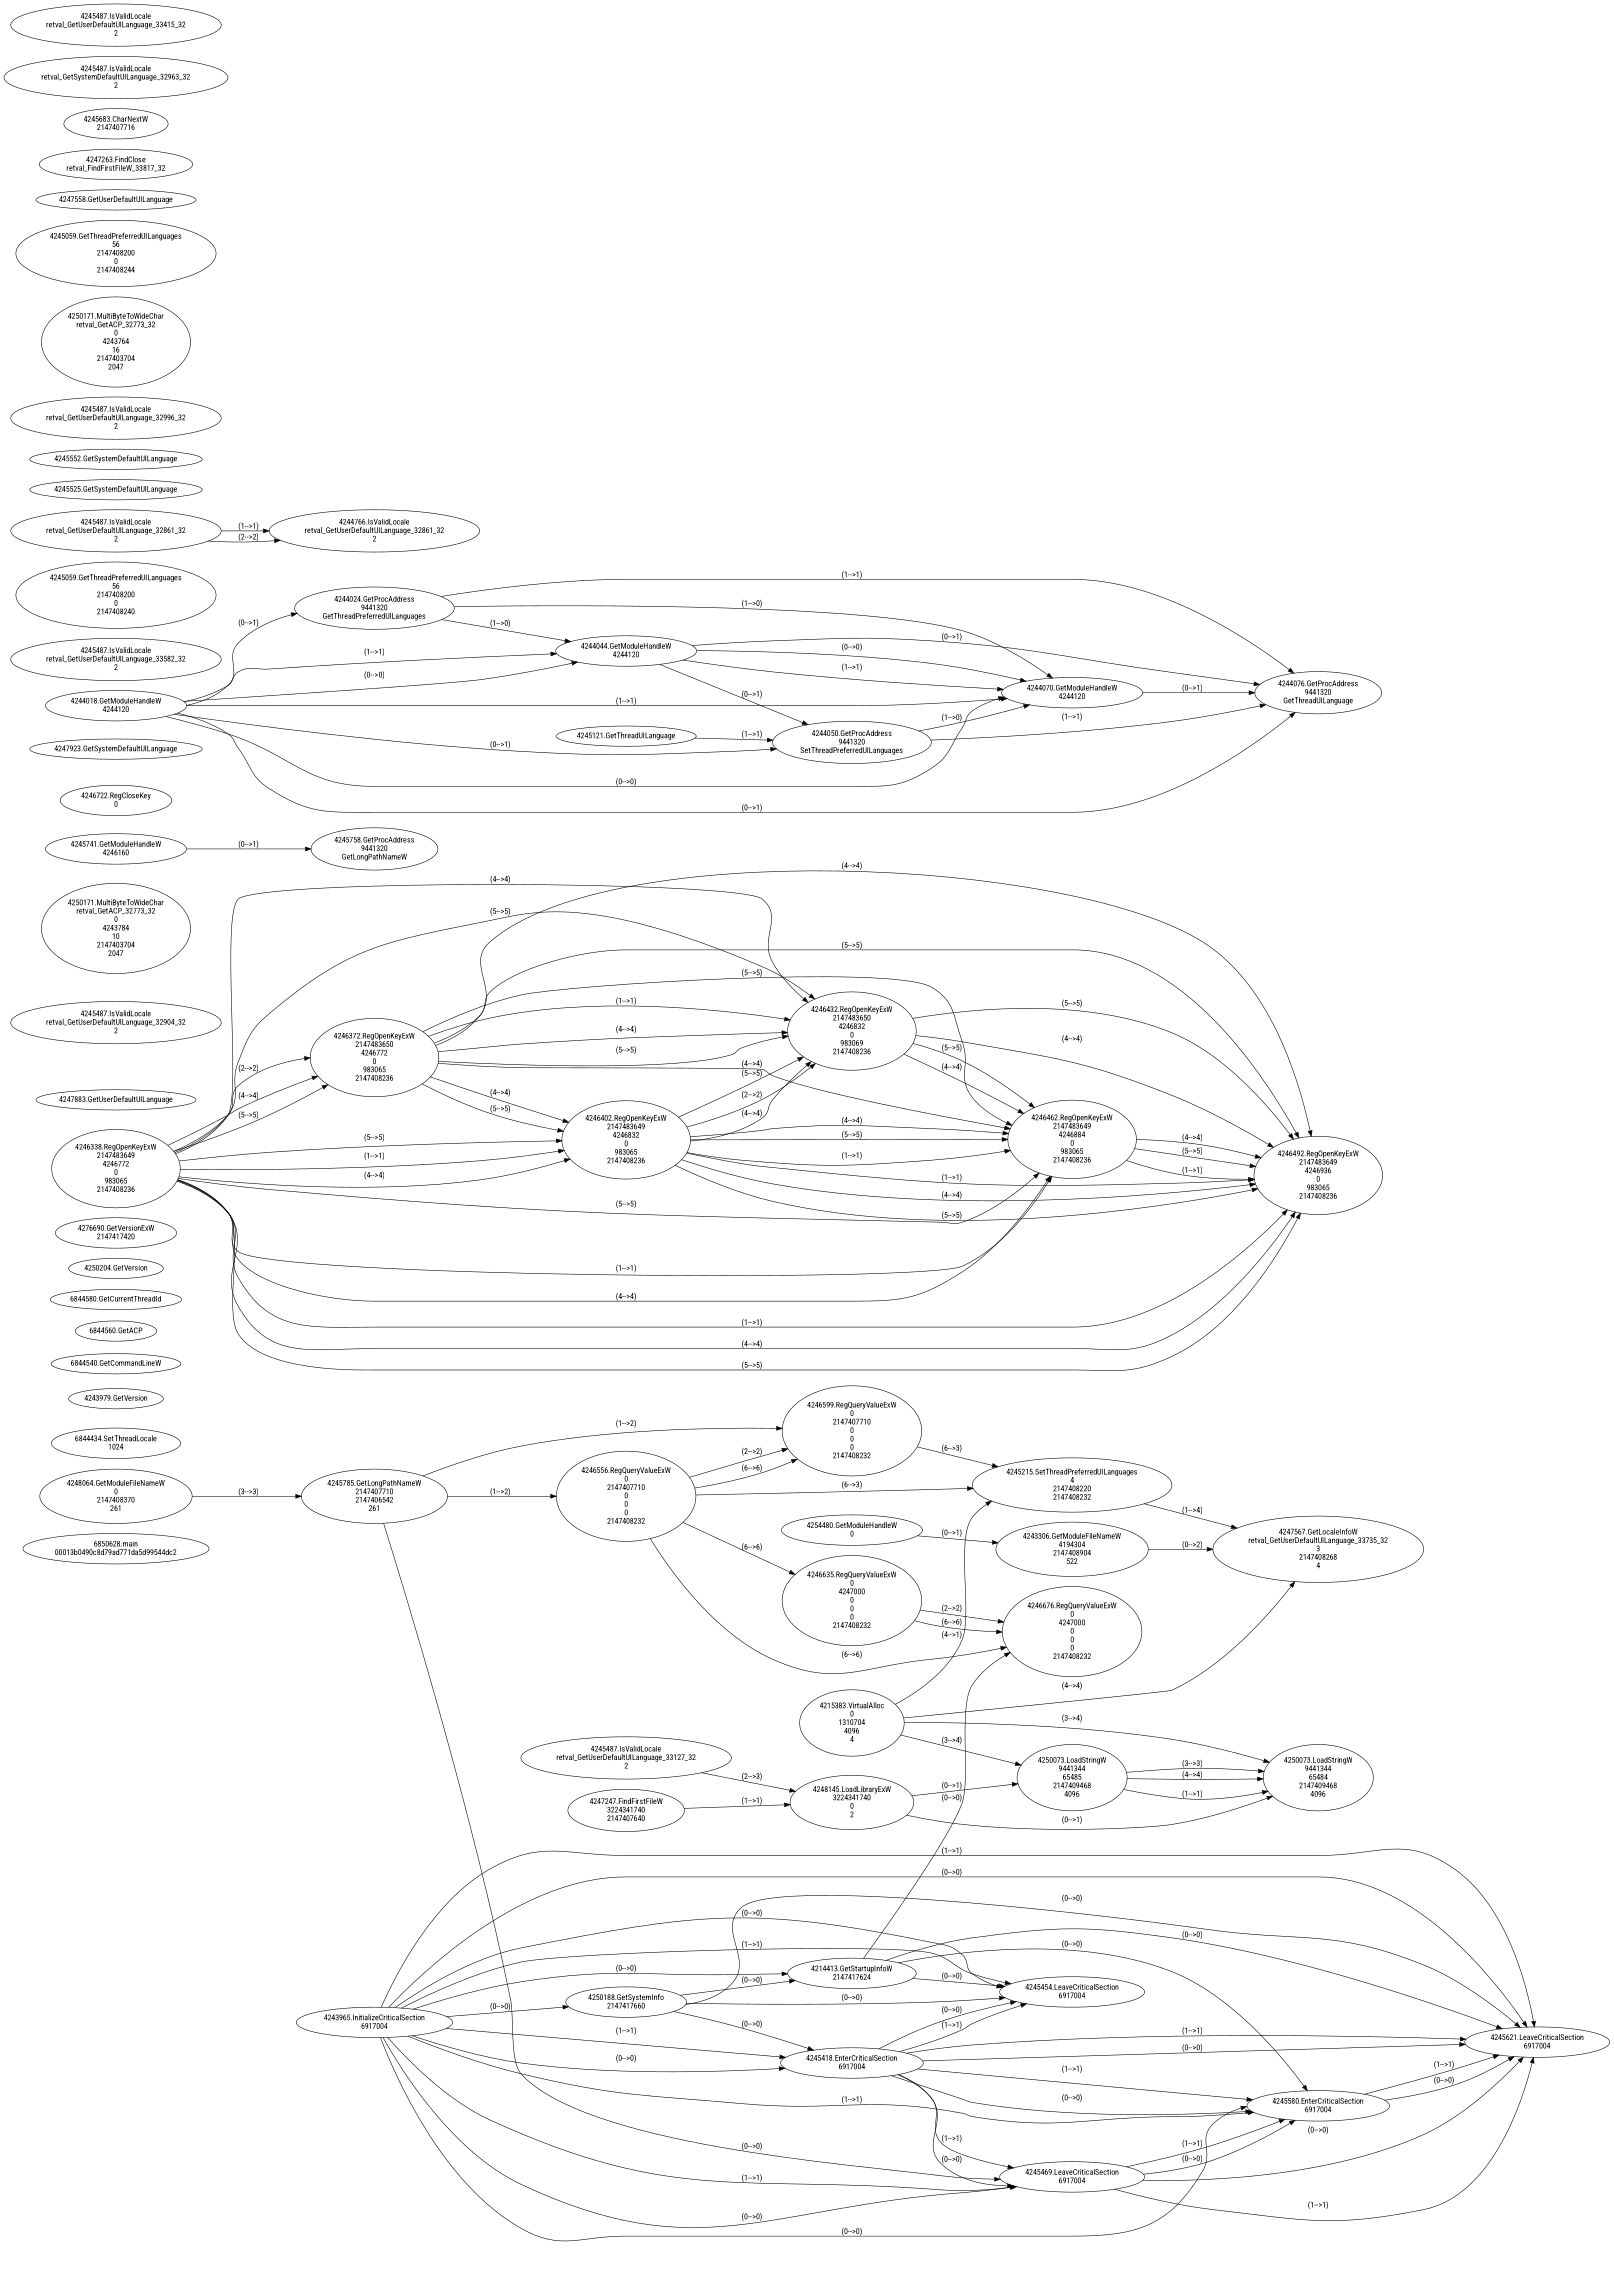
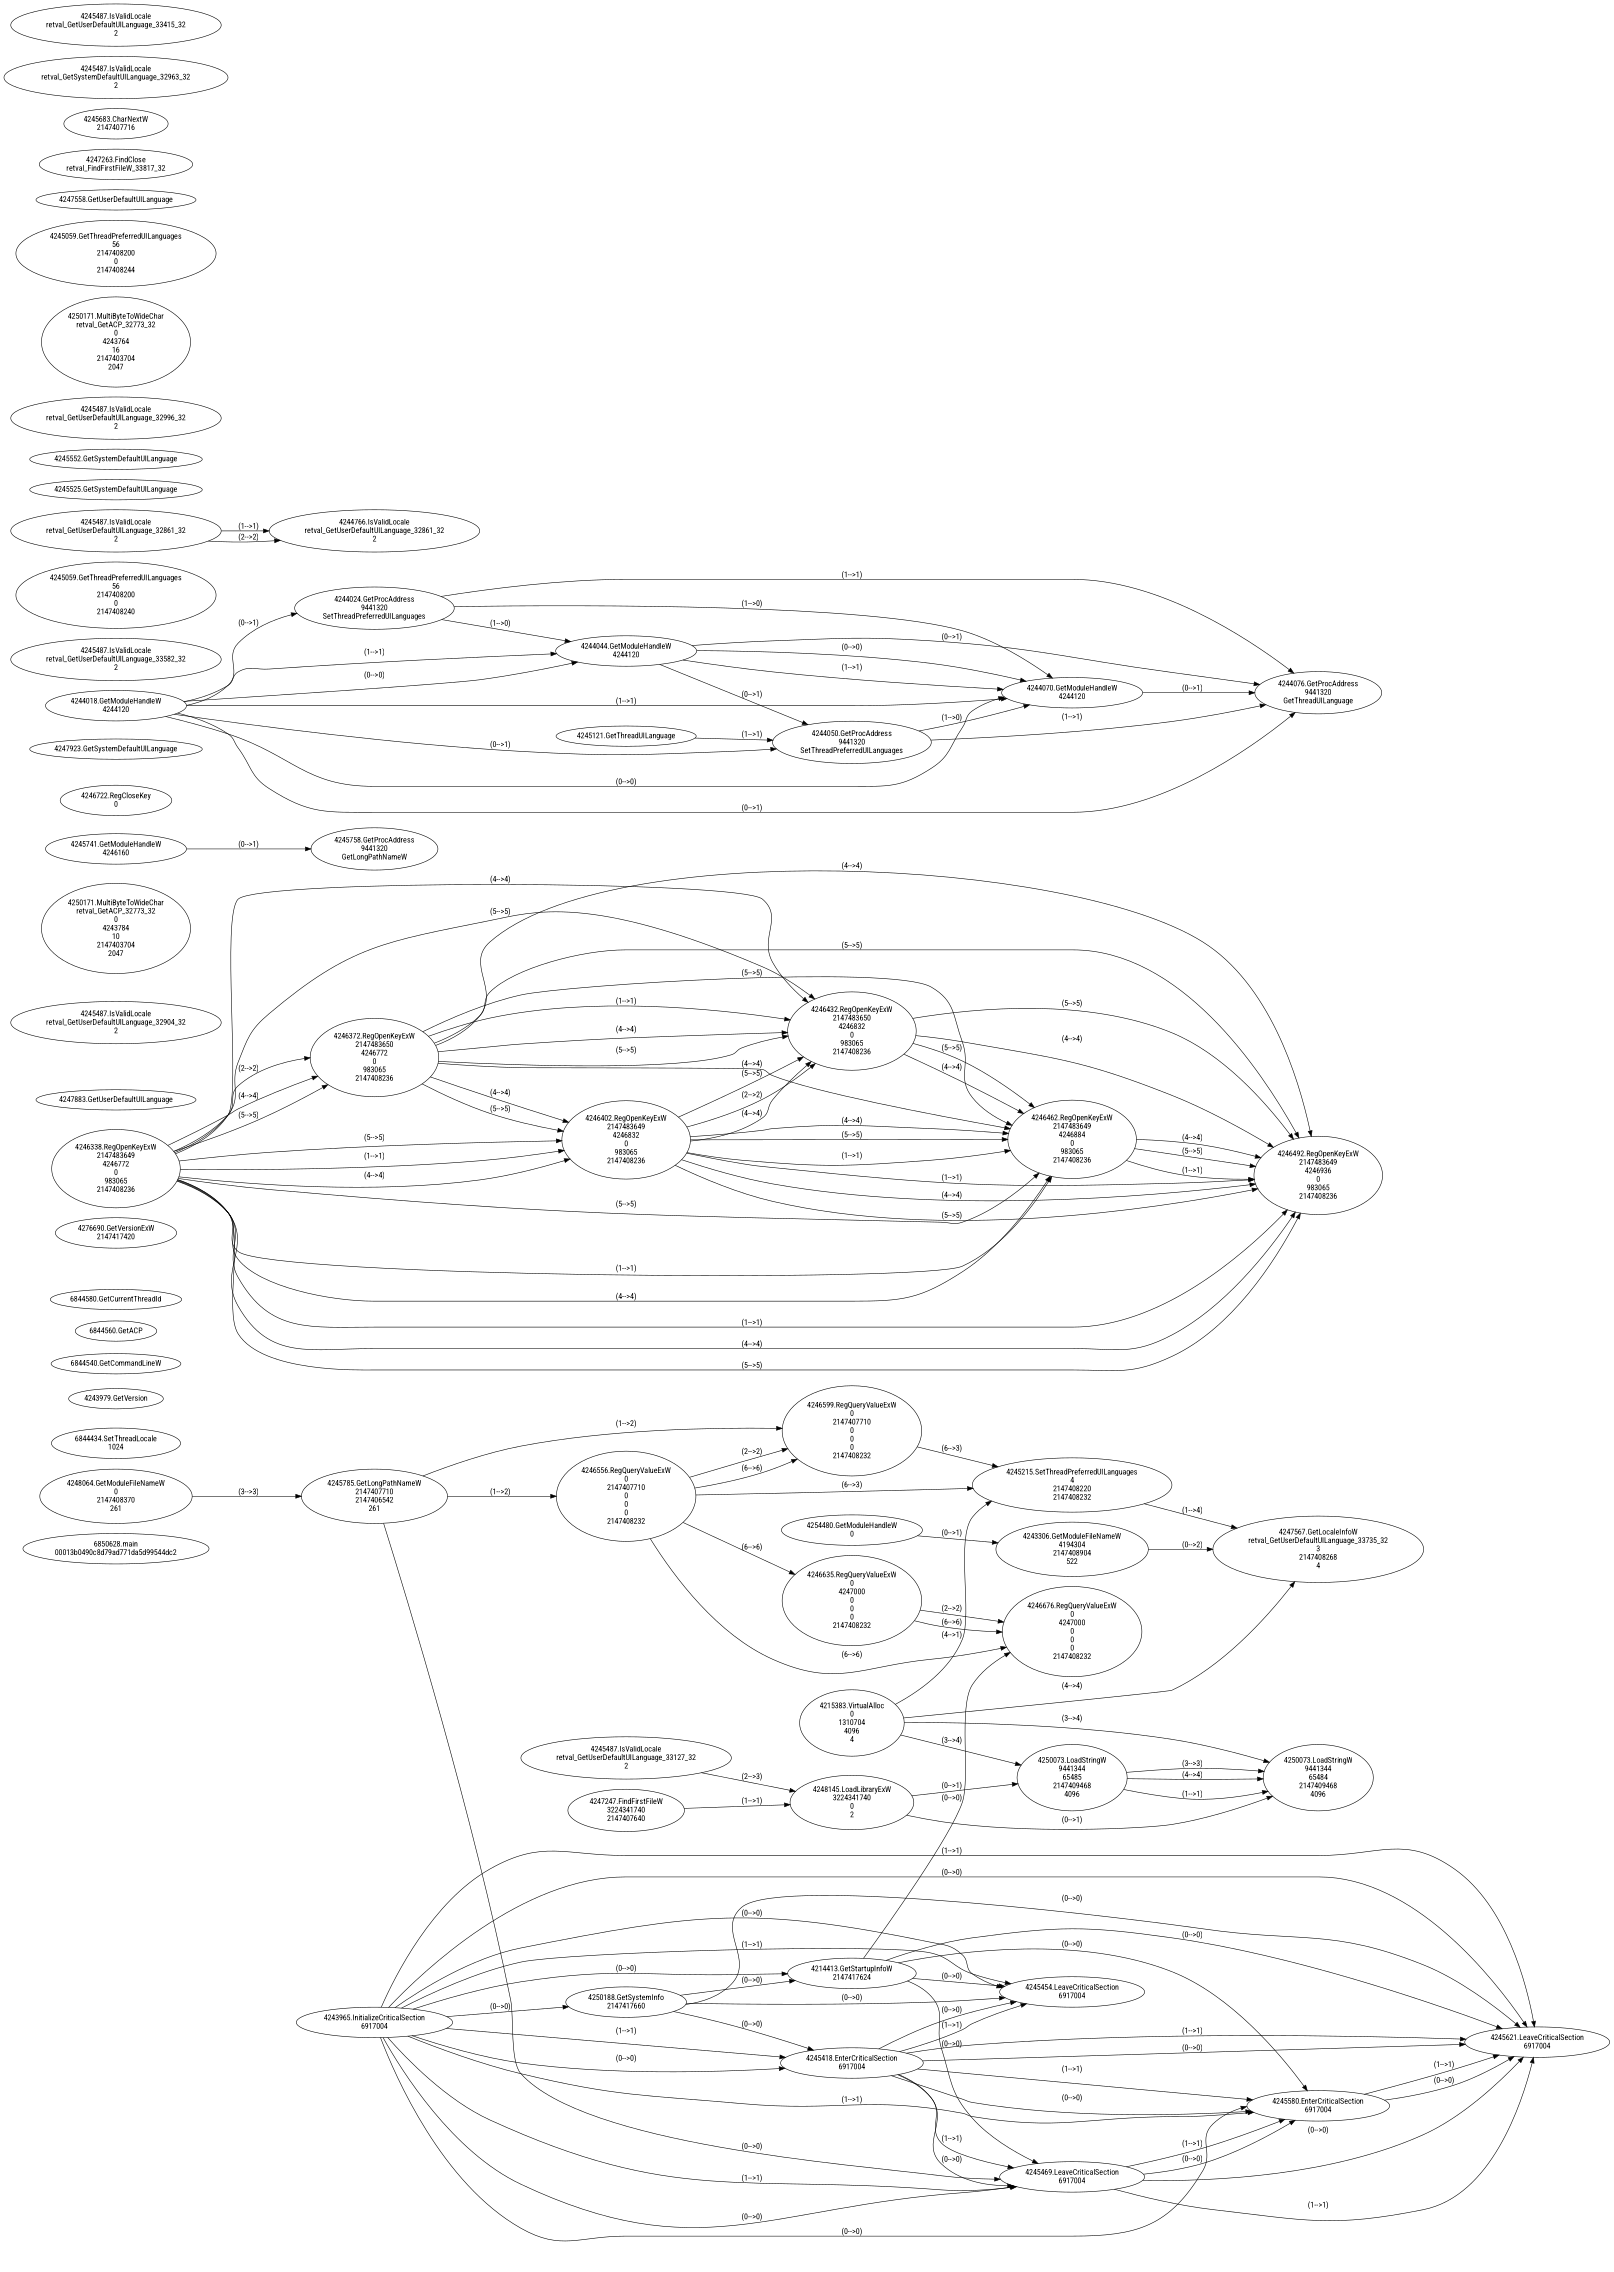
node "4244024.GetProcAddress 9441320 GetThreadPreferredUILanguages": label "4244024.GetProcAddress 9441320 GetThreadPreferredUILanguages" -> "4244024.GetProcAddress 9441320 SetThreadPreferredUILanguages"
node "4246432.RegOpenKeyExW 2147483650 4246832 0 983069 2147408236": label "4246432.RegOpenKeyExW 2147483650 4246832 0 983069 2147408236" -> "4246432.RegOpenKeyExW 2147483650 4246832 0 983065 2147408236"
node "4250204.GetVersion": removed
edge "4214413.GetStartupInfoW 2147417624" -> "4245469.LeaveCriticalSection 6917004": added, label "(0-->0)"
